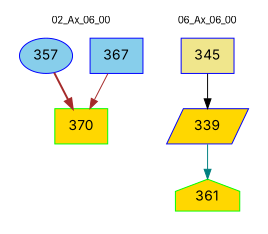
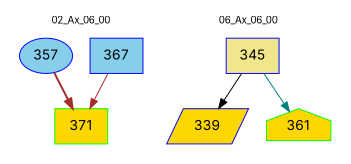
node "370": label "370" -> "371"
edge "339" -> "361": now "345" -> "361"
